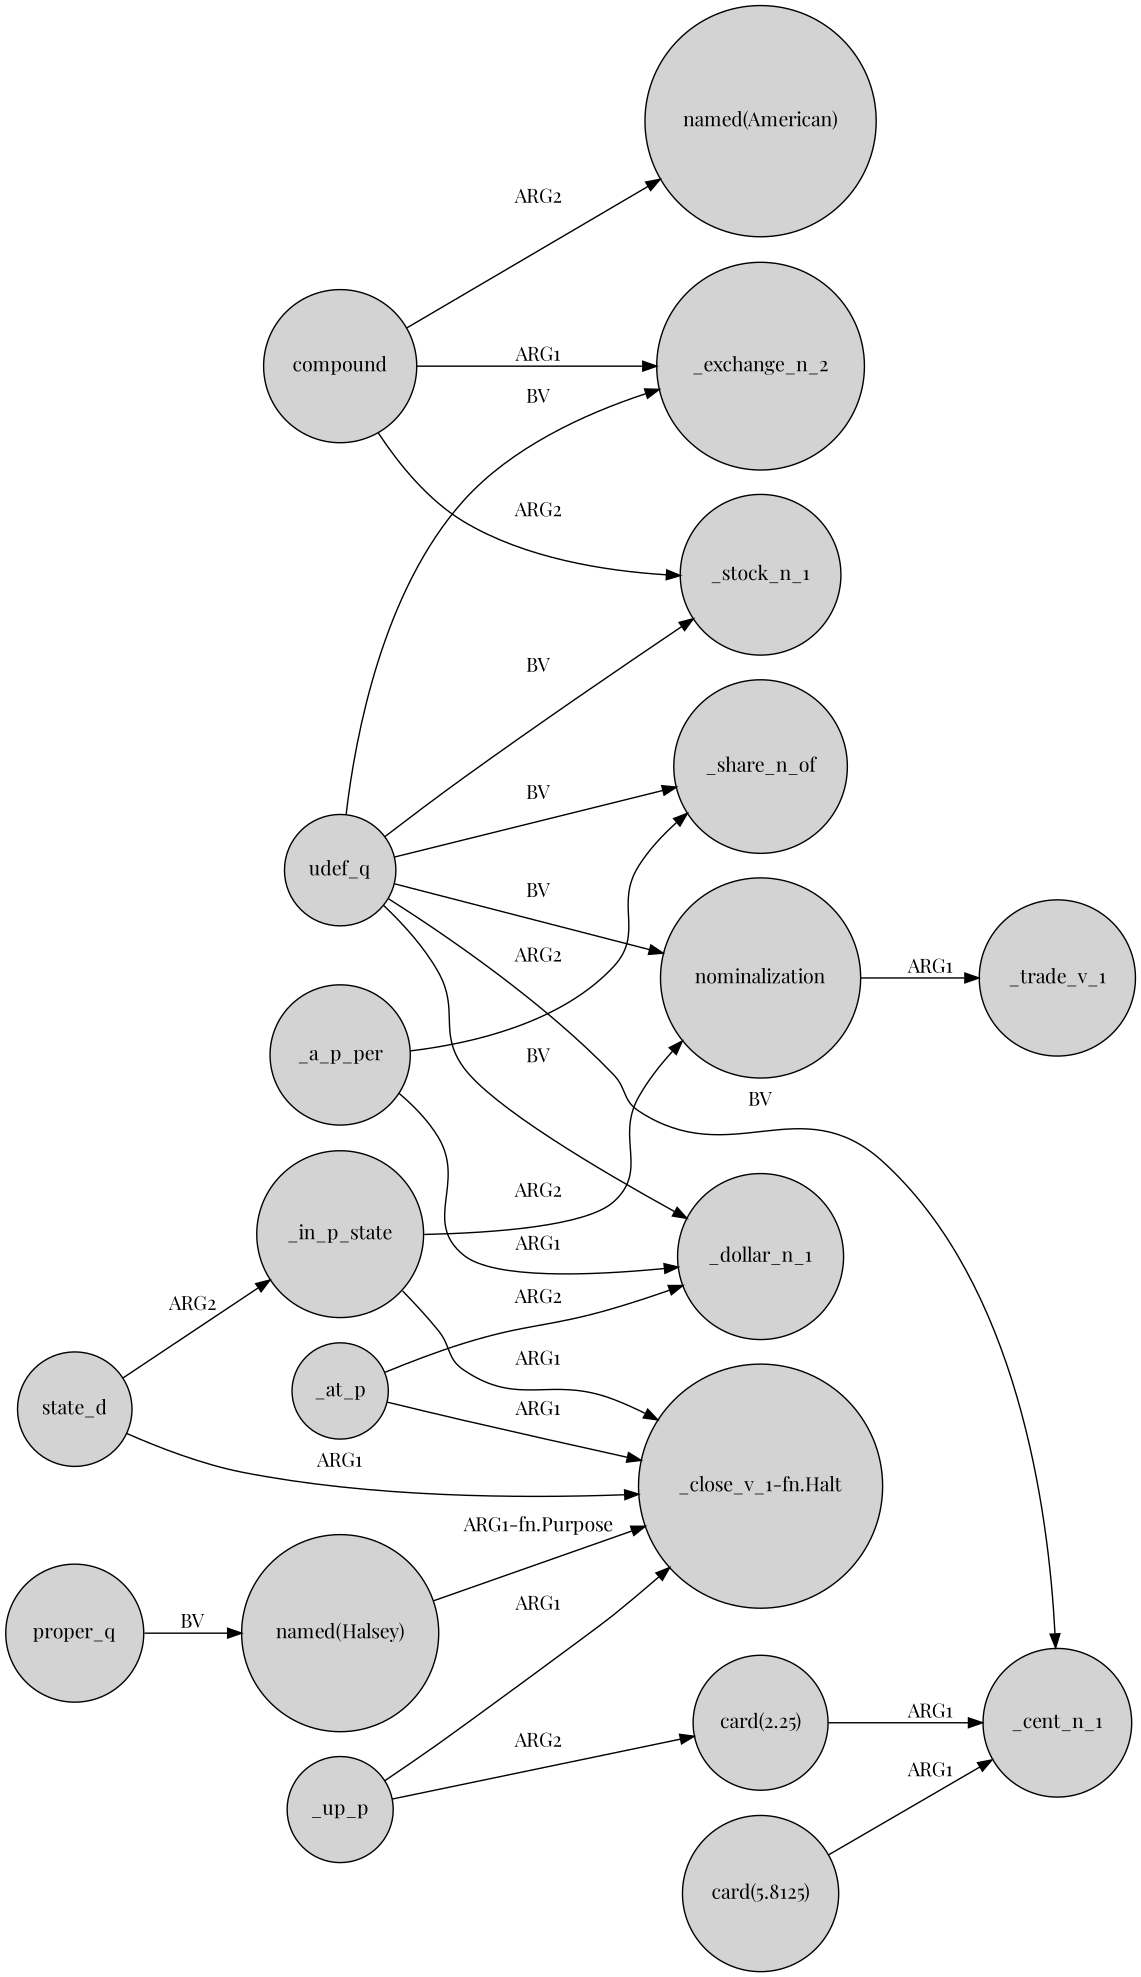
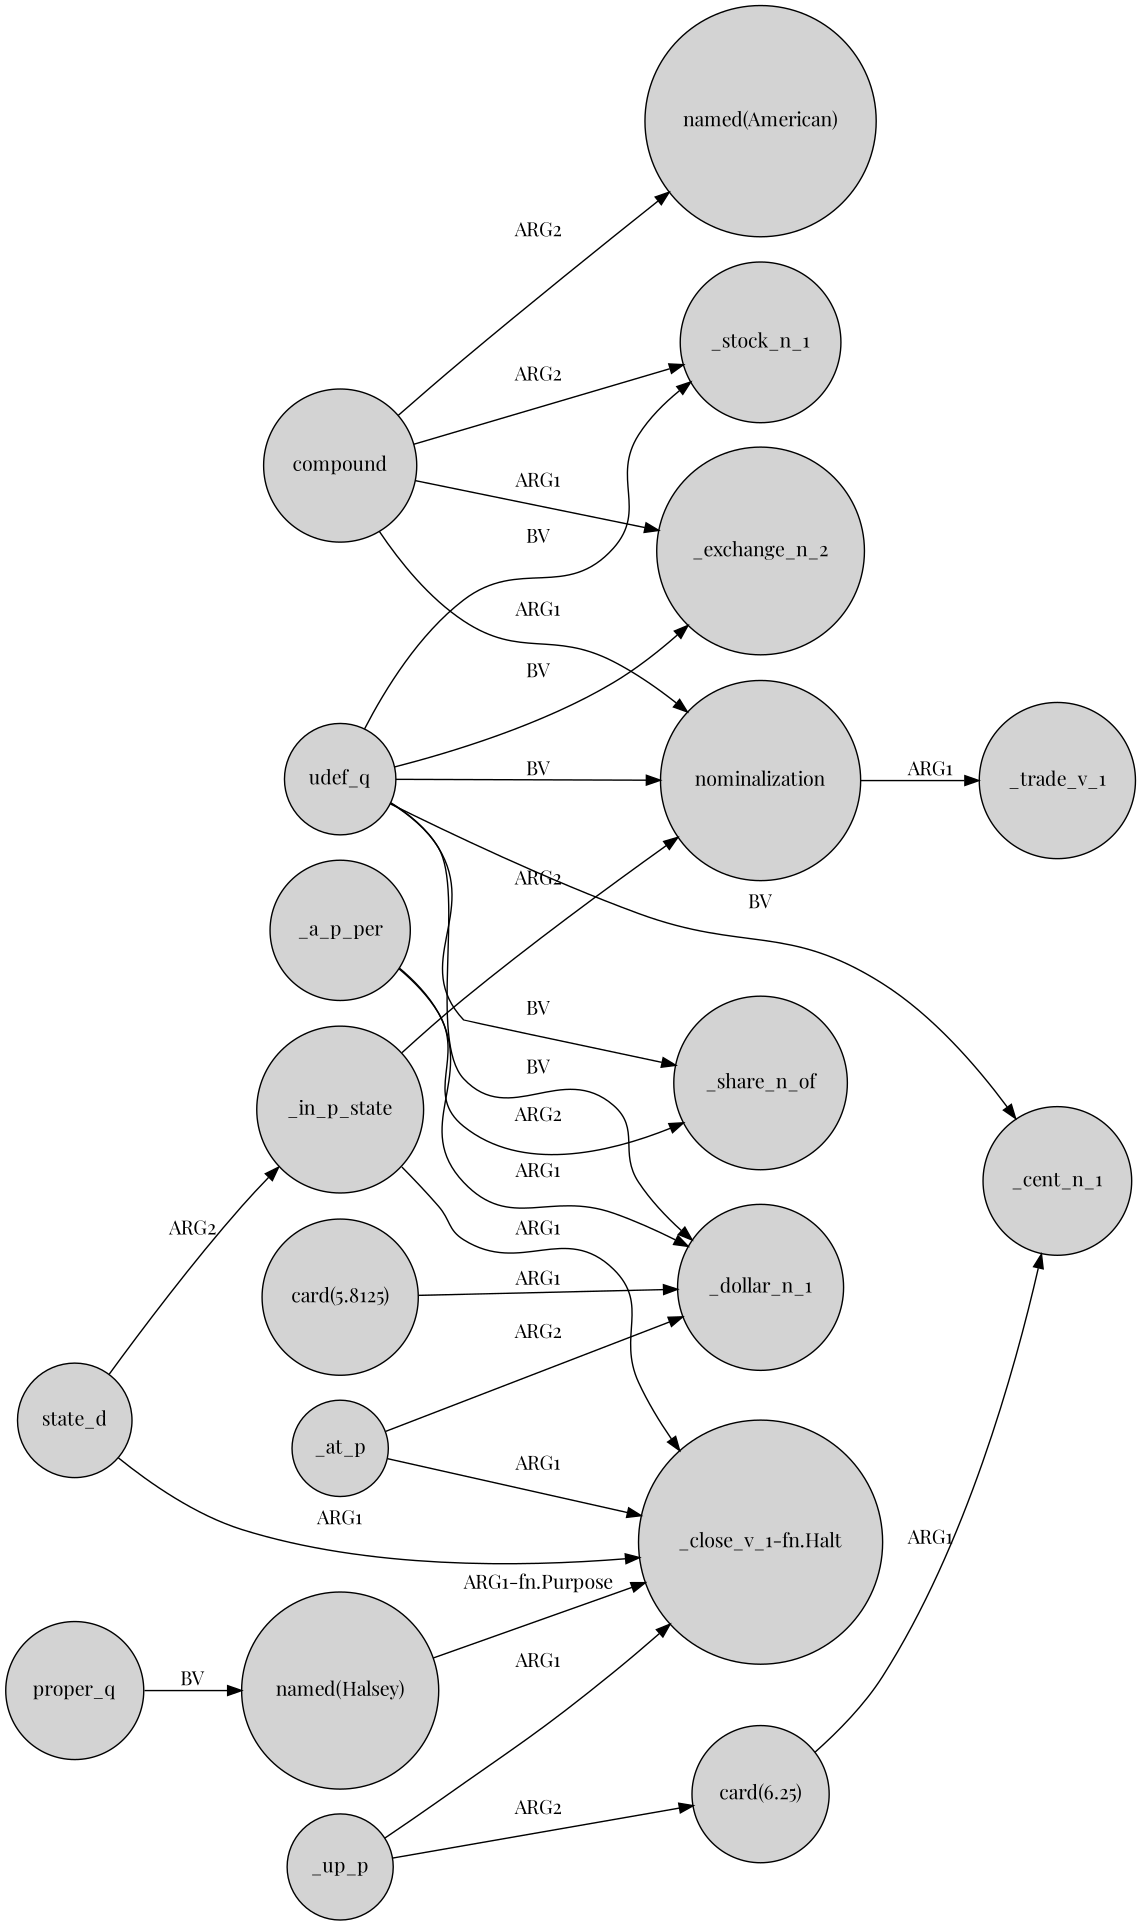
edge "compound" -> "nominalization": added, label "ARG1"
node "card(2.25)": label "card(2.25)" -> "card(6.25)"
edge "card(5.8125)" -> "_cent_n_1": now "card(5.8125)" -> "_dollar_n_1"
